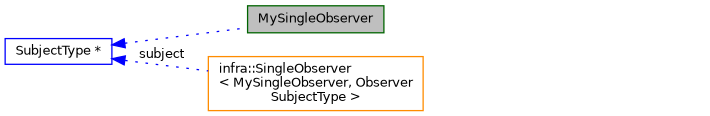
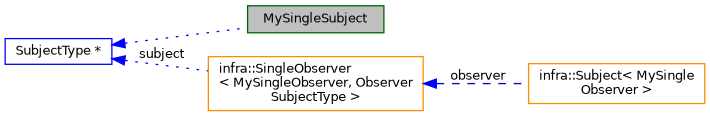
node "MySingleObserver": label "MySingleObserver" -> "MySingleSubject"
node "infra::Subject< MySingle Observer >": added
